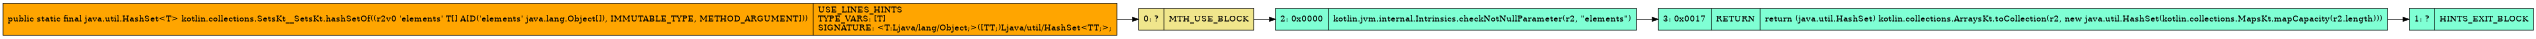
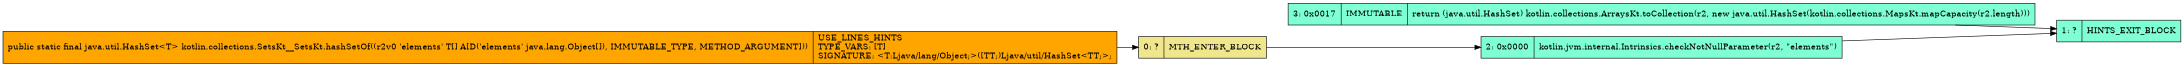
node "0: ?": text "MTH_USE_BLOCK" -> "MTH_ENTER_BLOCK"
edge "2: 0x0000" -> "3: 0x0017": now "2: 0x0000" -> "1: ?"
node "3: 0x0017": text "RETURN" -> "IMMUTABLE"
